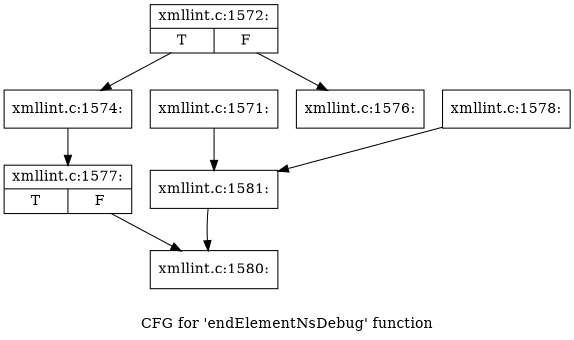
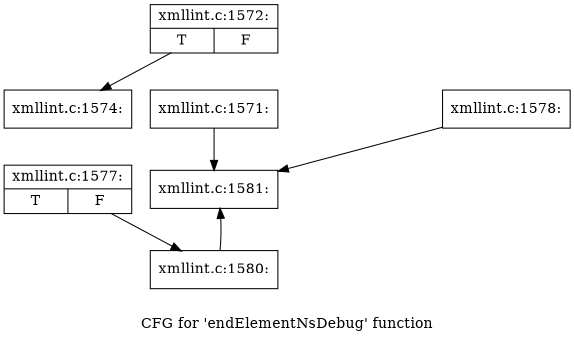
node "xmllint.c:1576:": removed
edge "xmllint.c:1574:" -> "xmllint.c:1577:": removed
edge "xmllint.c:1581:" -> "xmllint.c:1580:": reversed
